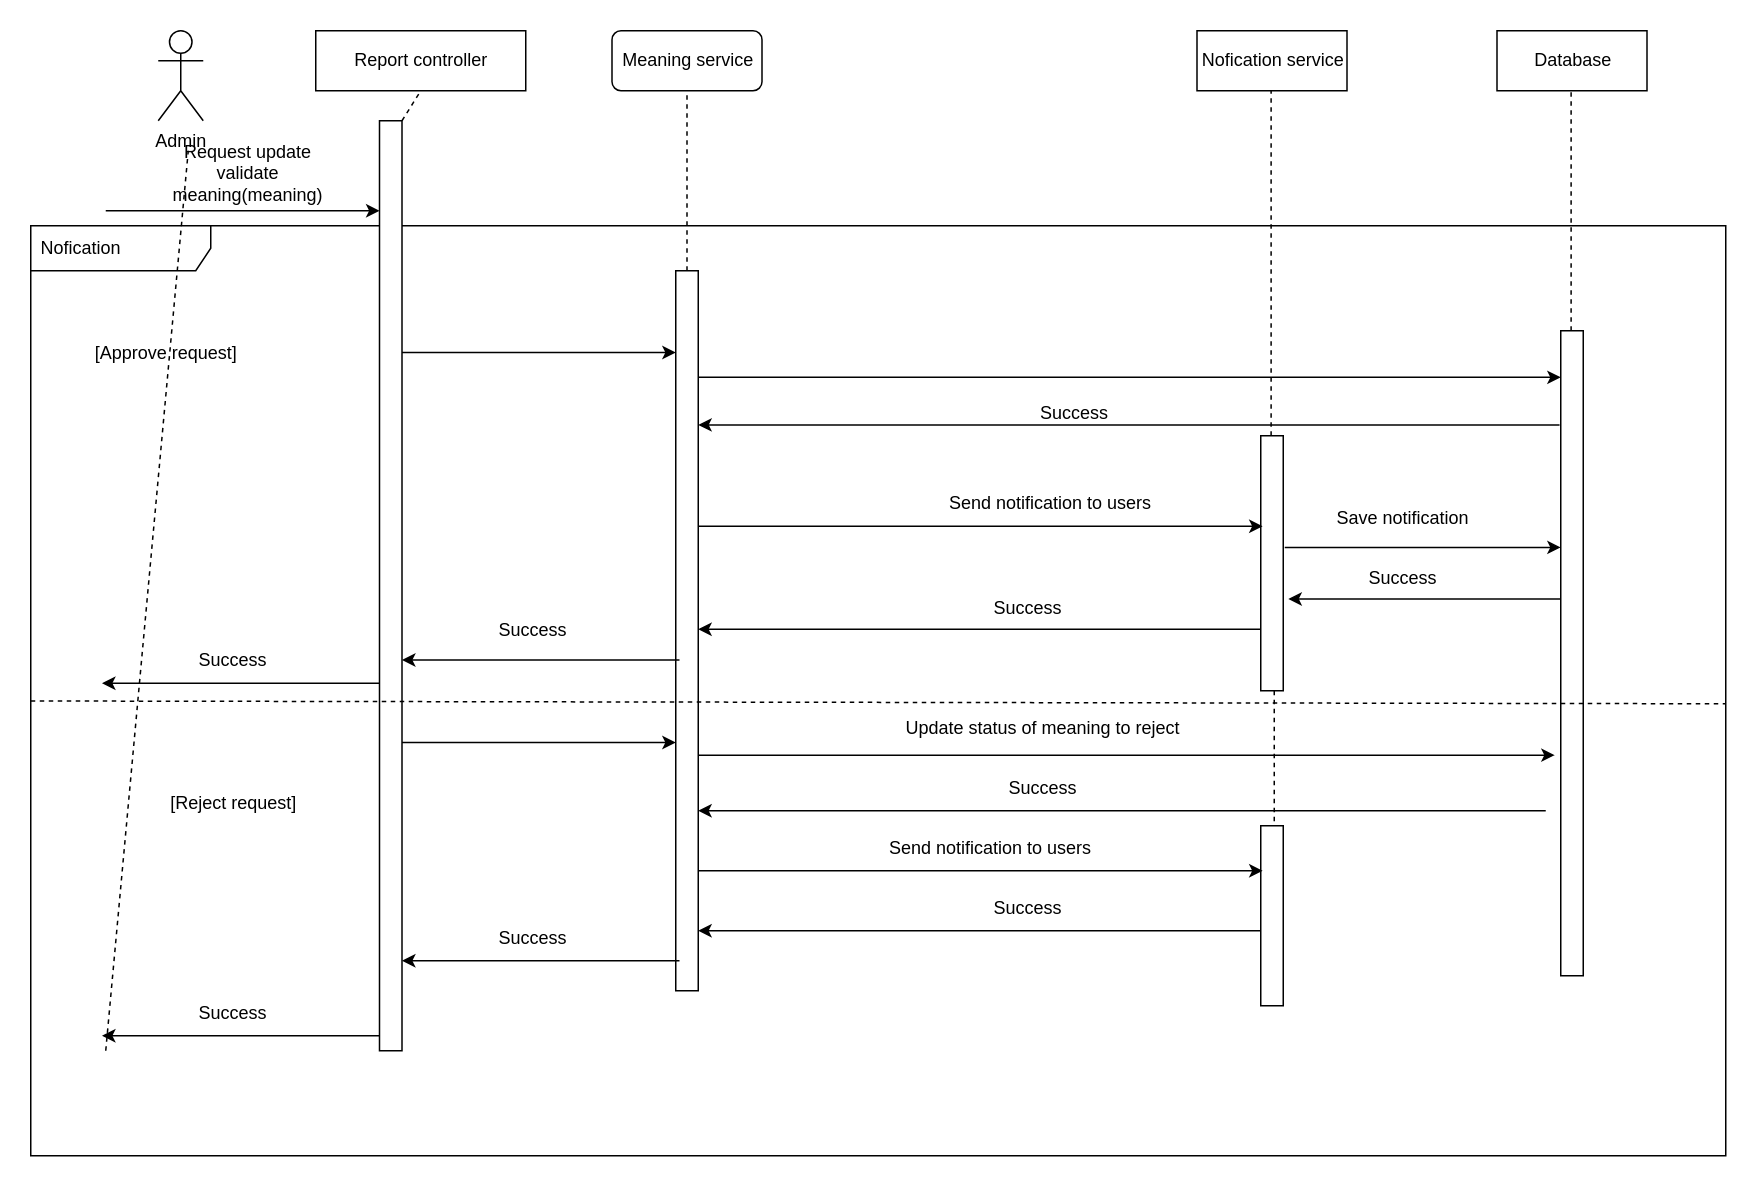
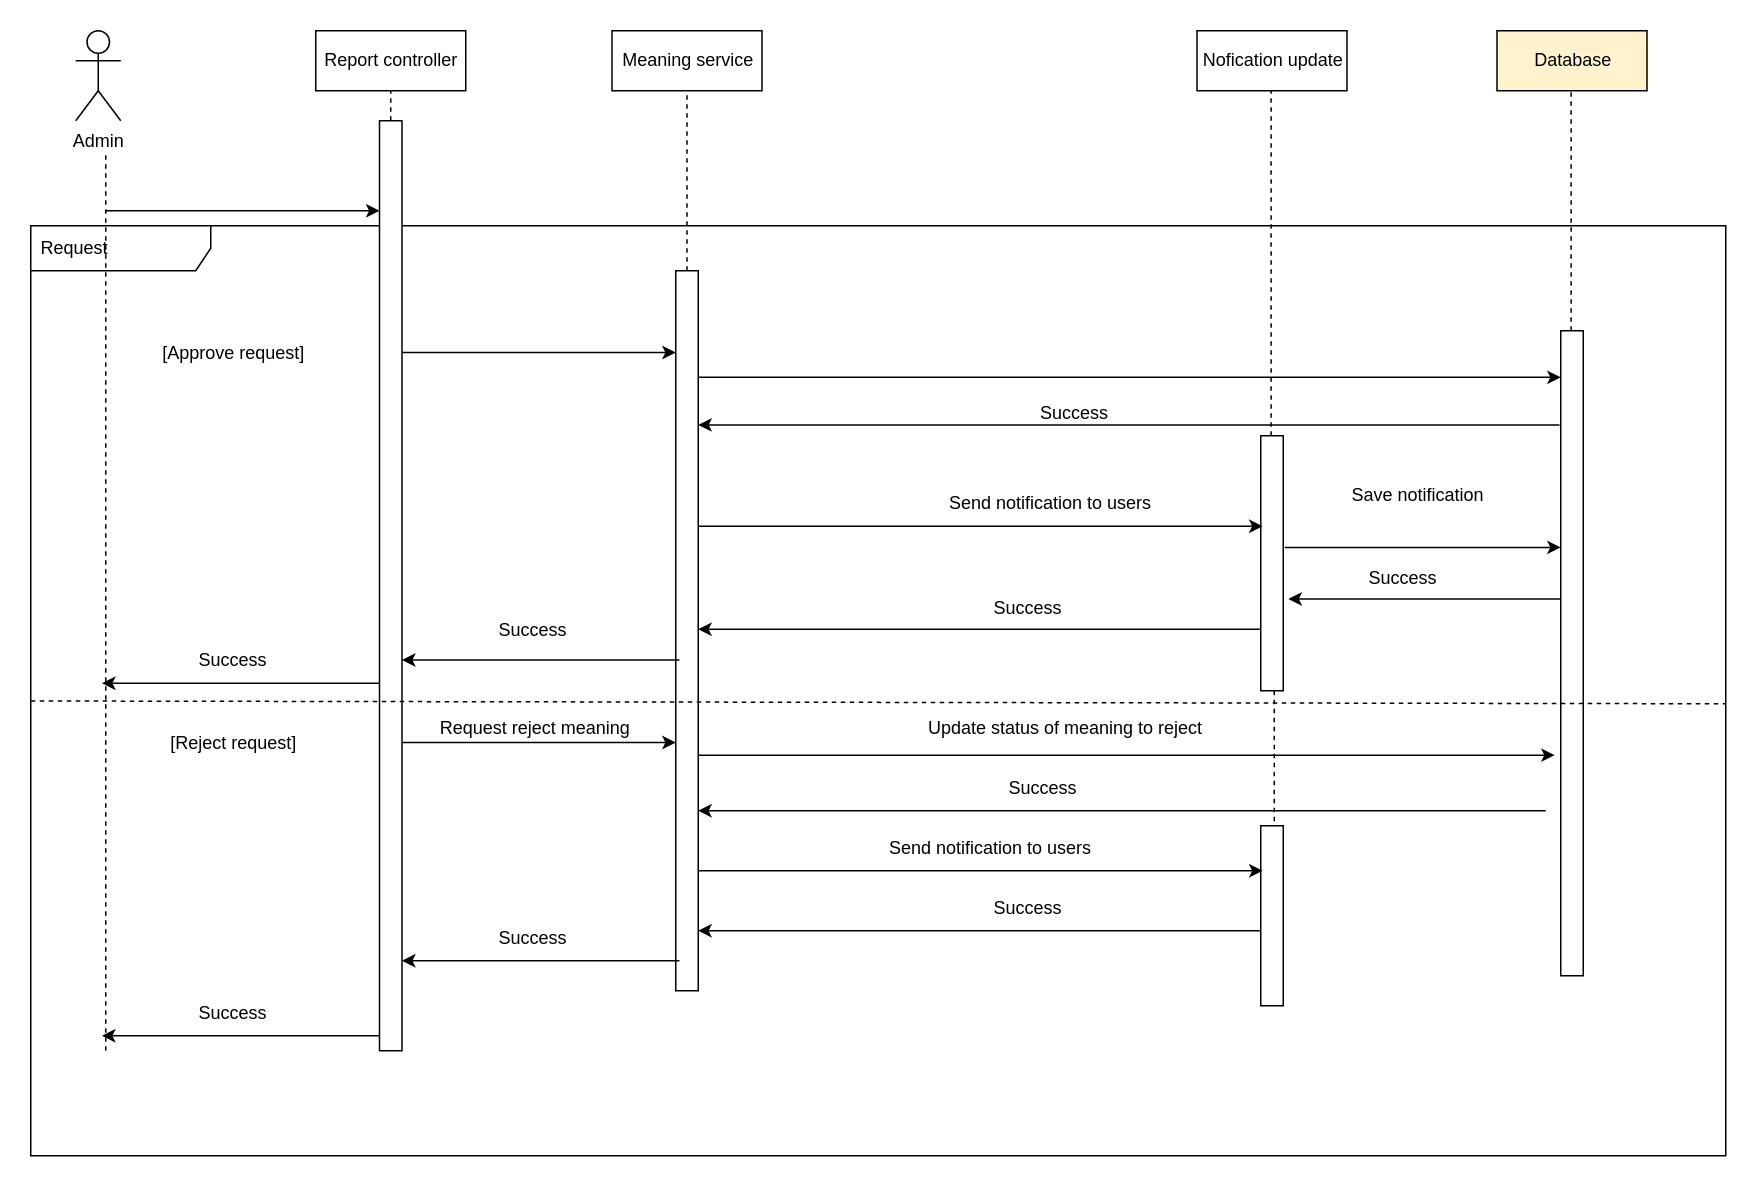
node "Report controller": size 210x60 -> 150x60
node "Meaning service": shape rounded rectangle -> rectangle
node "Nofication service": label "Nofication service" -> "Nofication update"
node "Database": fillcolor #ffffff -> #fff2cc
node "Admin": moved (181, 76) -> (98, 76)
node "Request update validate meaning(meaning)": removed
node "Nofication": label "Nofication" -> "Request"
node "[Approve request]": moved (166, 353) -> (233, 353)
node "Save notification": moved (1403, 518) -> (1418, 496)
node "Request reject meaning": added
node "Update status of meaning to reject": moved (1043, 728) -> (1066, 728)
node "[Reject request]": moved (233, 803) -> (233, 743)
